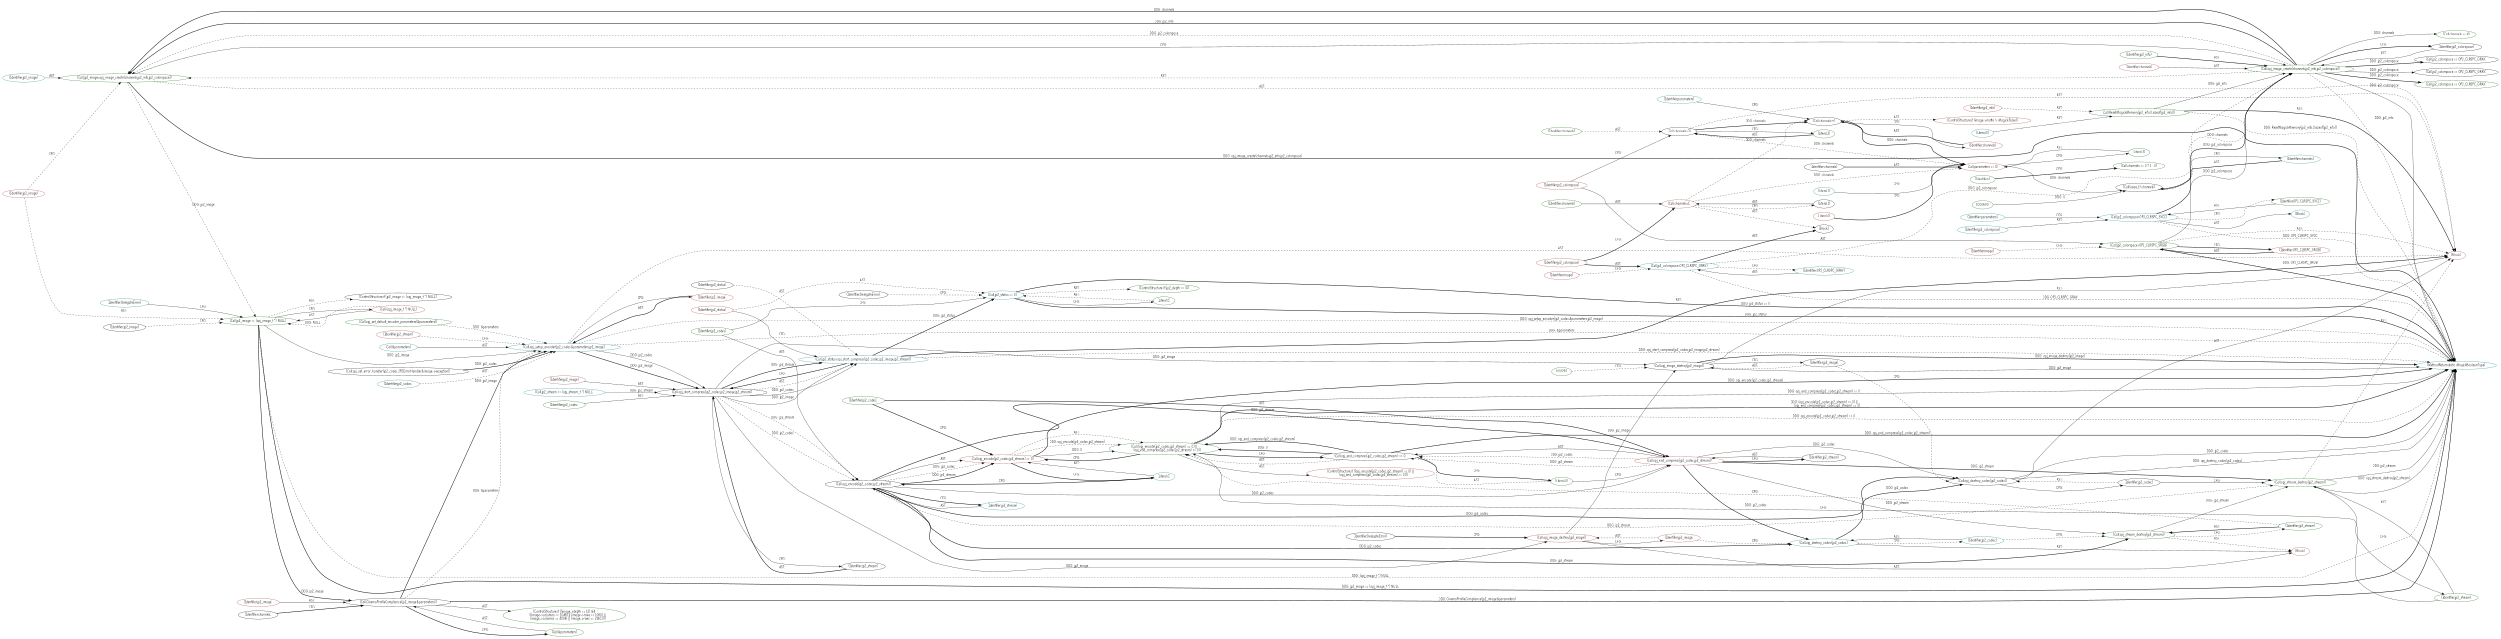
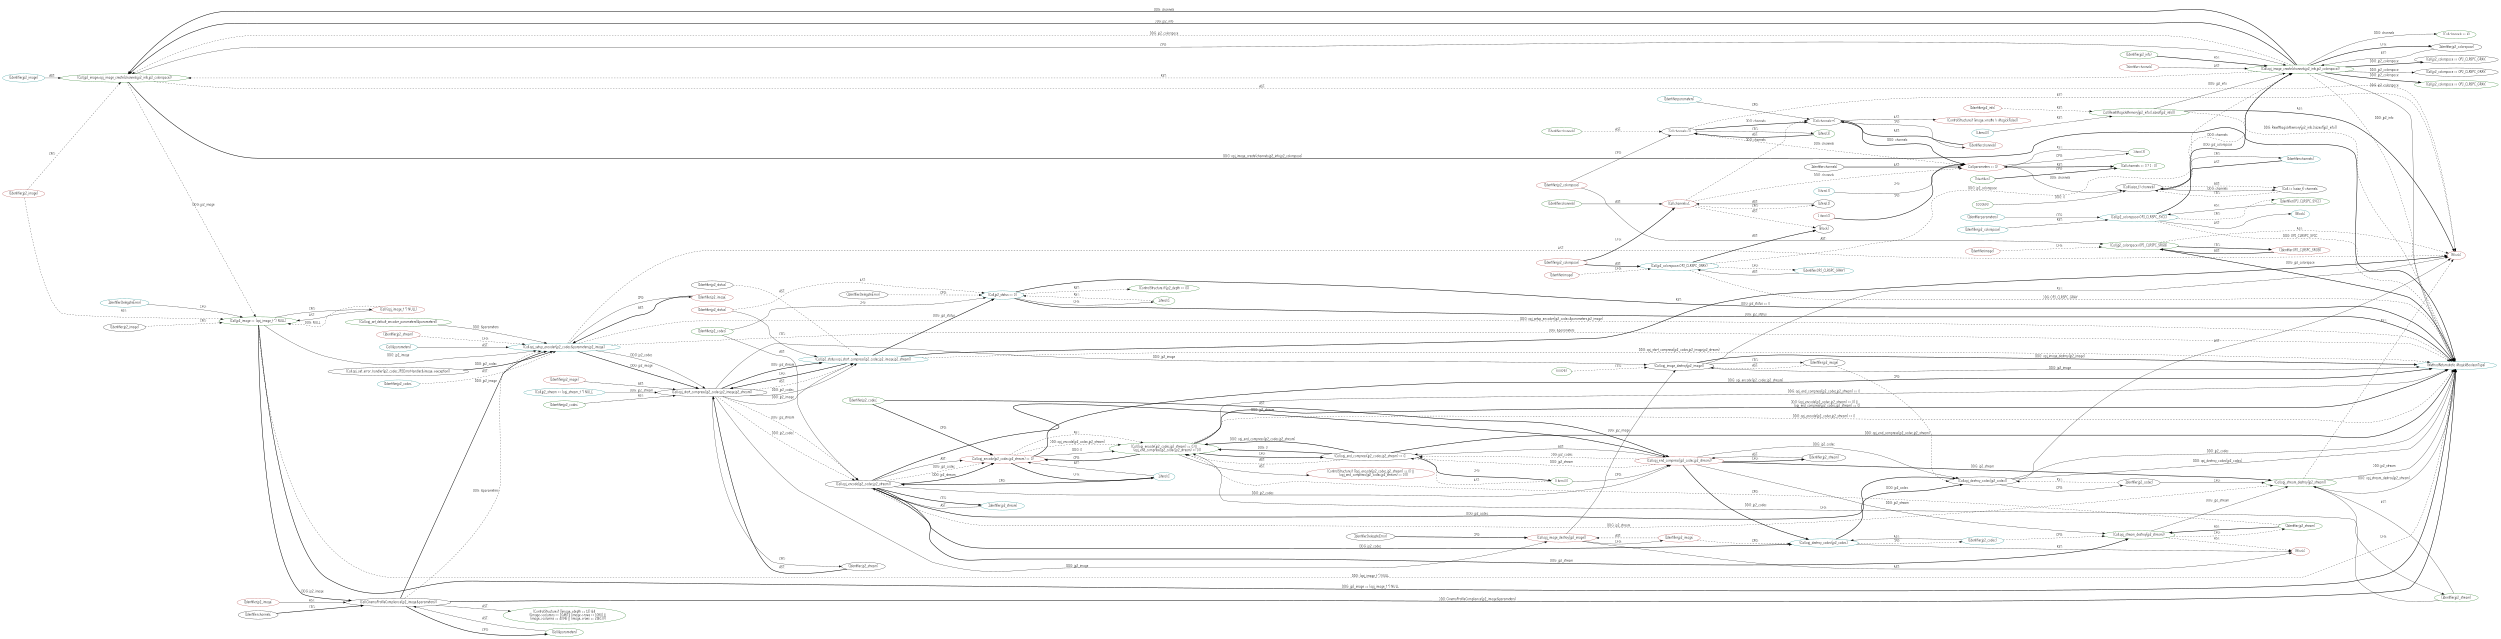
edge "(Call,channels++)" -> "(ControlStructure,if (image->matte != MagickFalse))": style dashed -> solid
edge "(Call,parameters == 3)" -> "(Call,channels == 3 ? 1 : 0)": added, label "AST:"
edge "(Call,jp2_colorspace=OPJ_CLRSPC_SRGB)" -> "(Call,opj_image_create(channels,jp2_info,jp2_colorspace))": removed, label "DDG: jp2_colorspace"
node "(Call,i < (ssize_t) channels)": added
edge "(Call,jp2_colorspace=OPJ_CLRSPC_SRGB)" -> "(MethodReturn,static MagickBooleanType)": label "DDG: OPJ_CLRSPC_SRGB" -> "DDG: jp2_colorspace"
node "(ControlStructure,if (jp2_image == (opj_image_t *) NULL))": removed
edge "(Call,opj_set_default_encoder_parameters(&parameters))" -> "(Call,opj_setup_encoder(jp2_codec,&parameters,jp2_image))": style dashed -> solid
